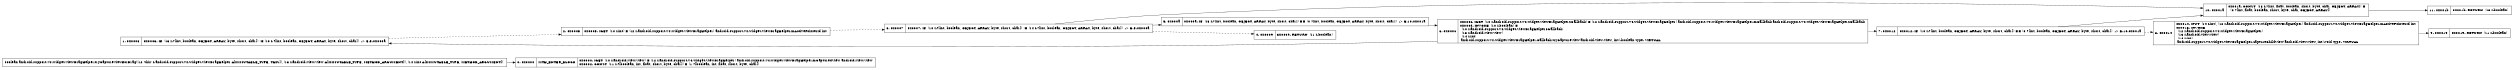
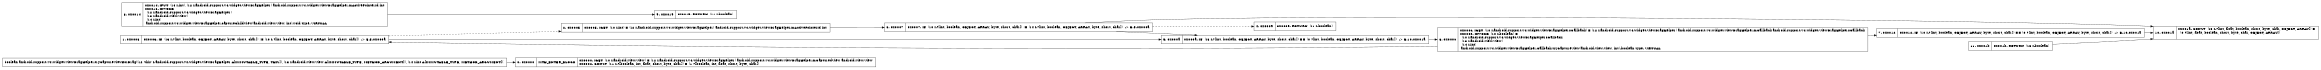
edge "10: 0x001a" -> "11: 0x001b": reversed
edge "2: 0x0005" -> "3: 0x0007": style dashed -> solid
edge "7: 0x0012" -> "8: 0x0014": removed
edge "1: 0x0003" -> "5: 0x000a": added
